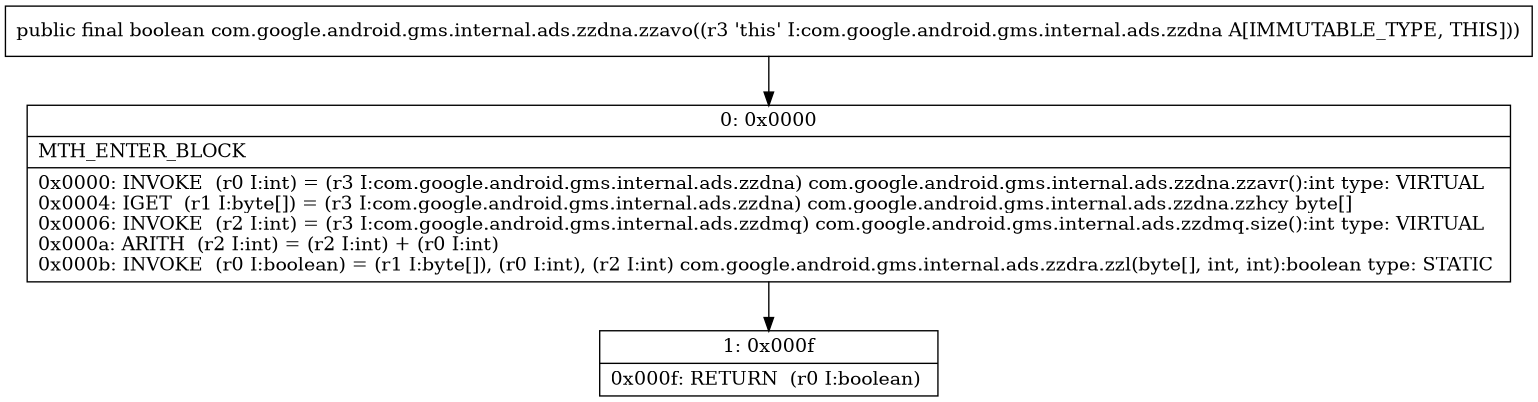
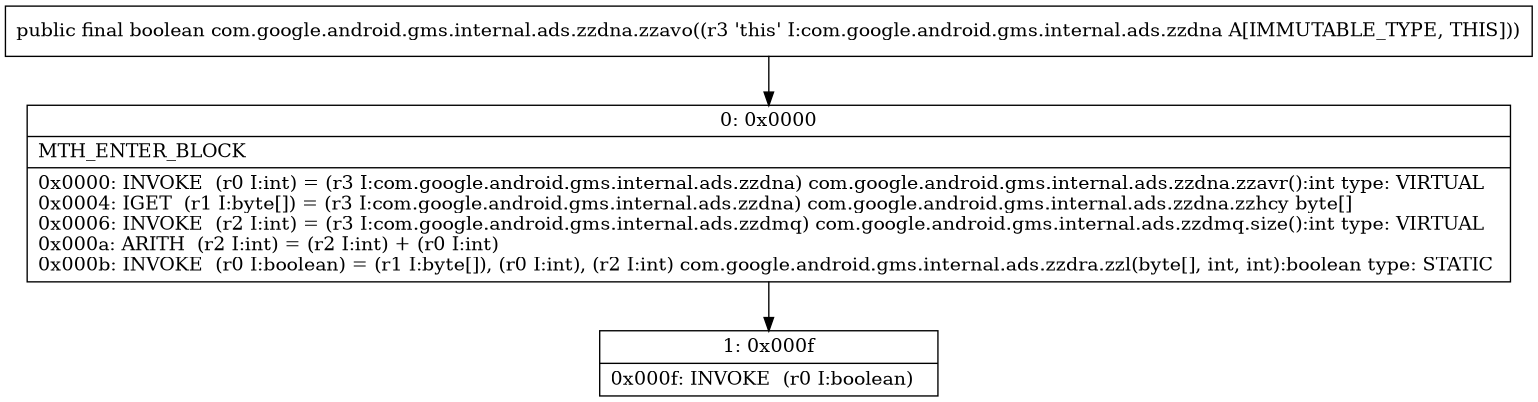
node "1: 0x000f": text "0x000f: RETURN  (r0 I:boolean)" -> "0x000f: INVOKE  (r0 I:boolean)"
